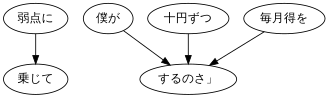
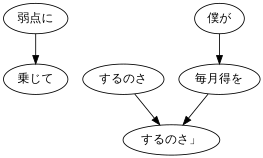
node "十円ずつ": label "十円ずつ" -> "するのさ"
edge "僕が" -> "するのさ」": now "僕が" -> "毎月得を"
